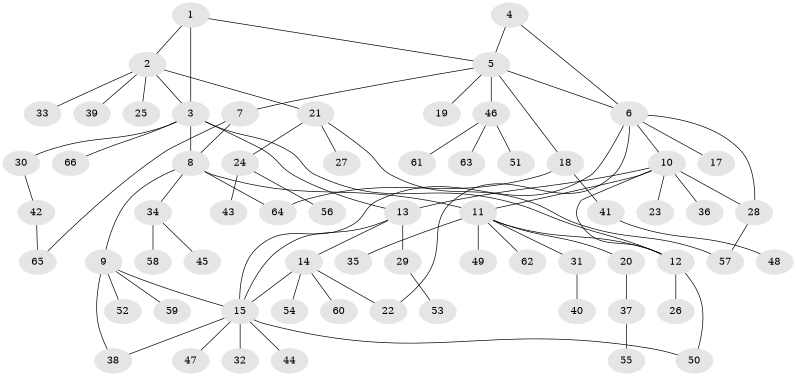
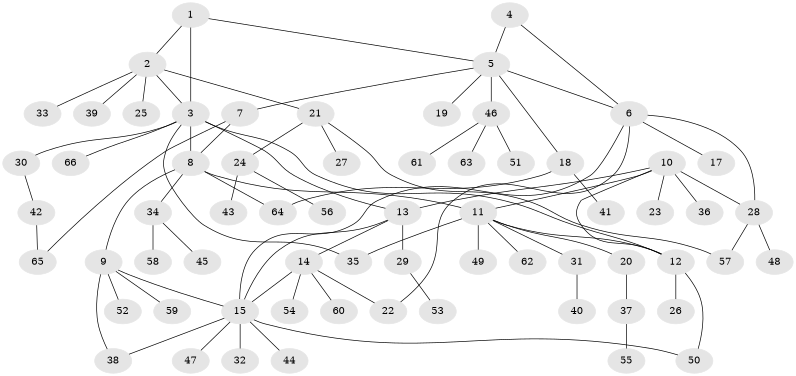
edge "6" -- "10": removed
edge "3" -- "35": added
edge "41" -- "48": now "28" -- "48"
